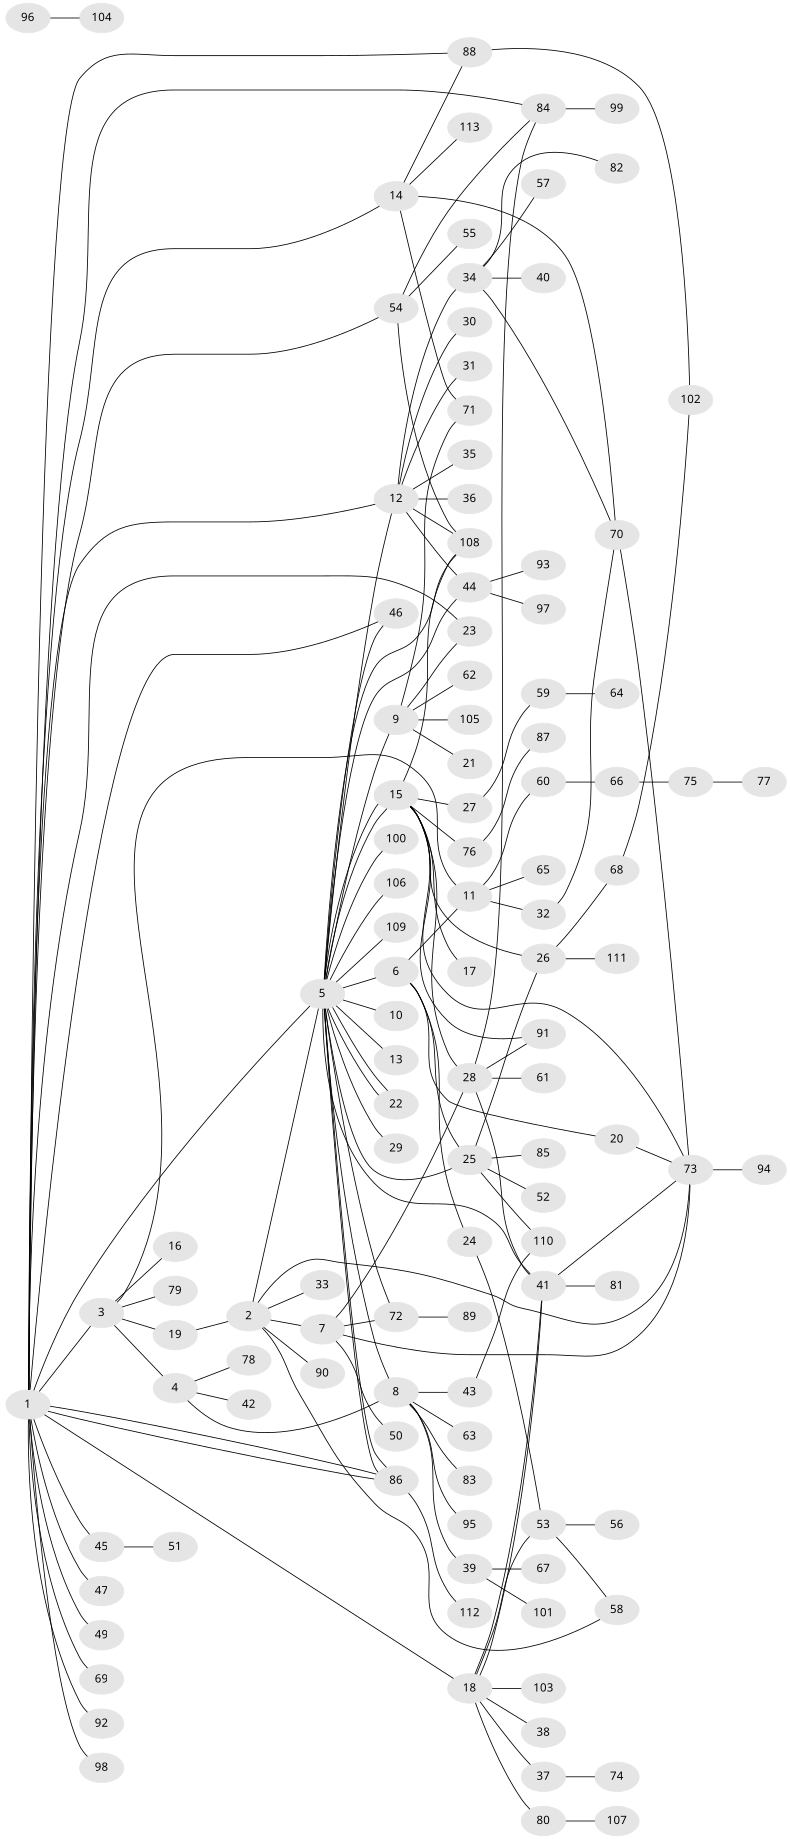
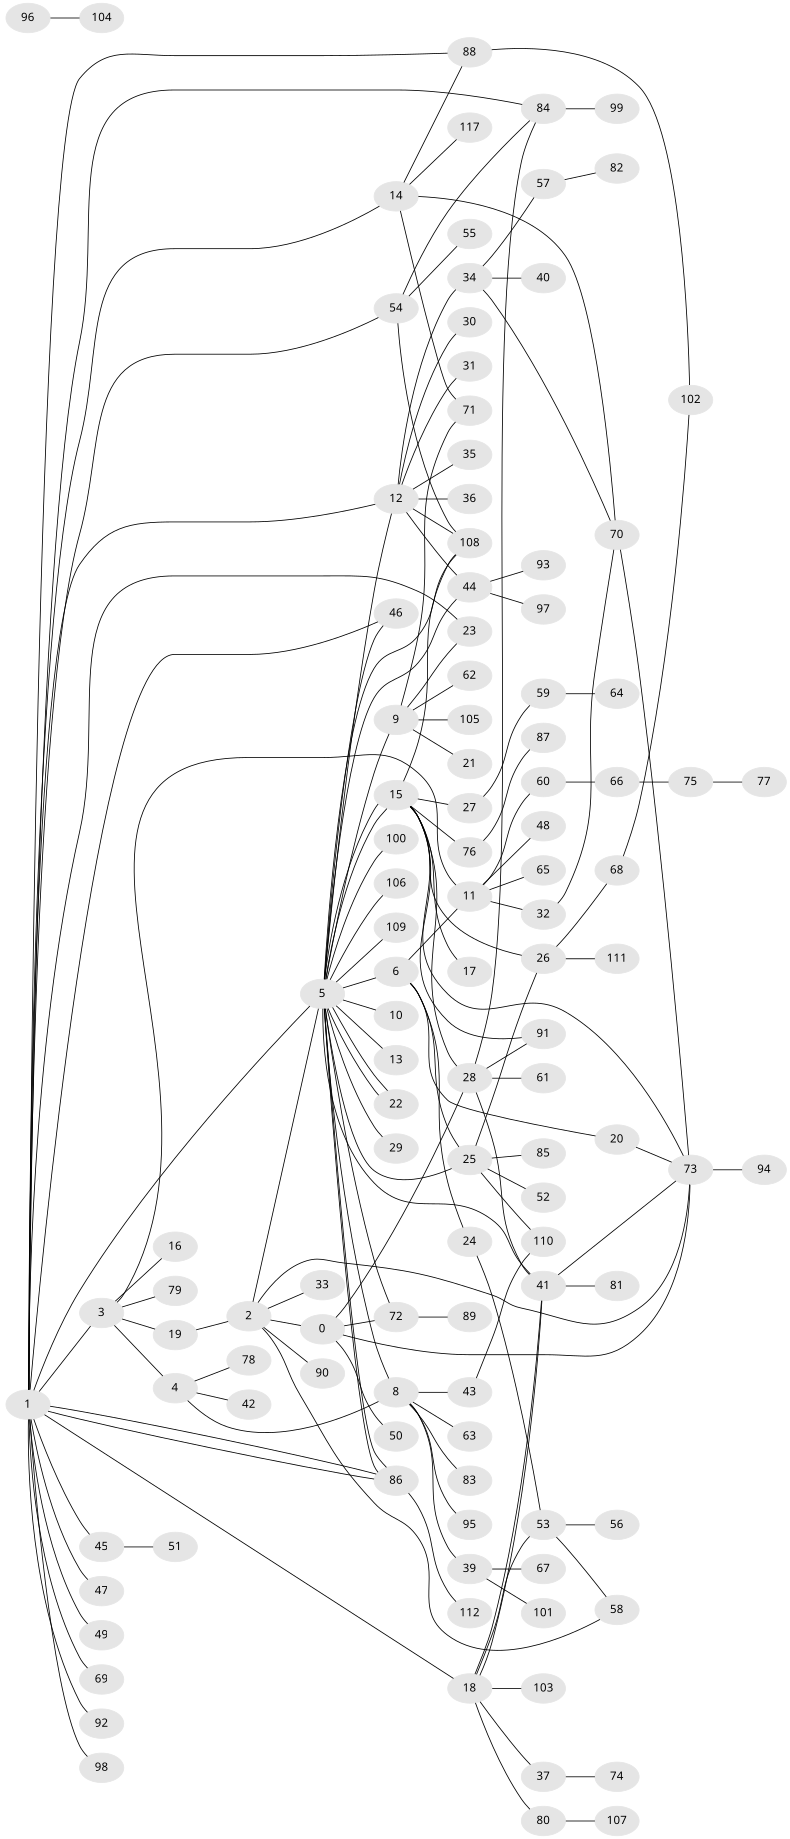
node "113": label "113" -> "117"
edge "82" -- "34": now "82" -- "57"
node "48": added
node "7": label "7" -> "0"
node "38": removed
